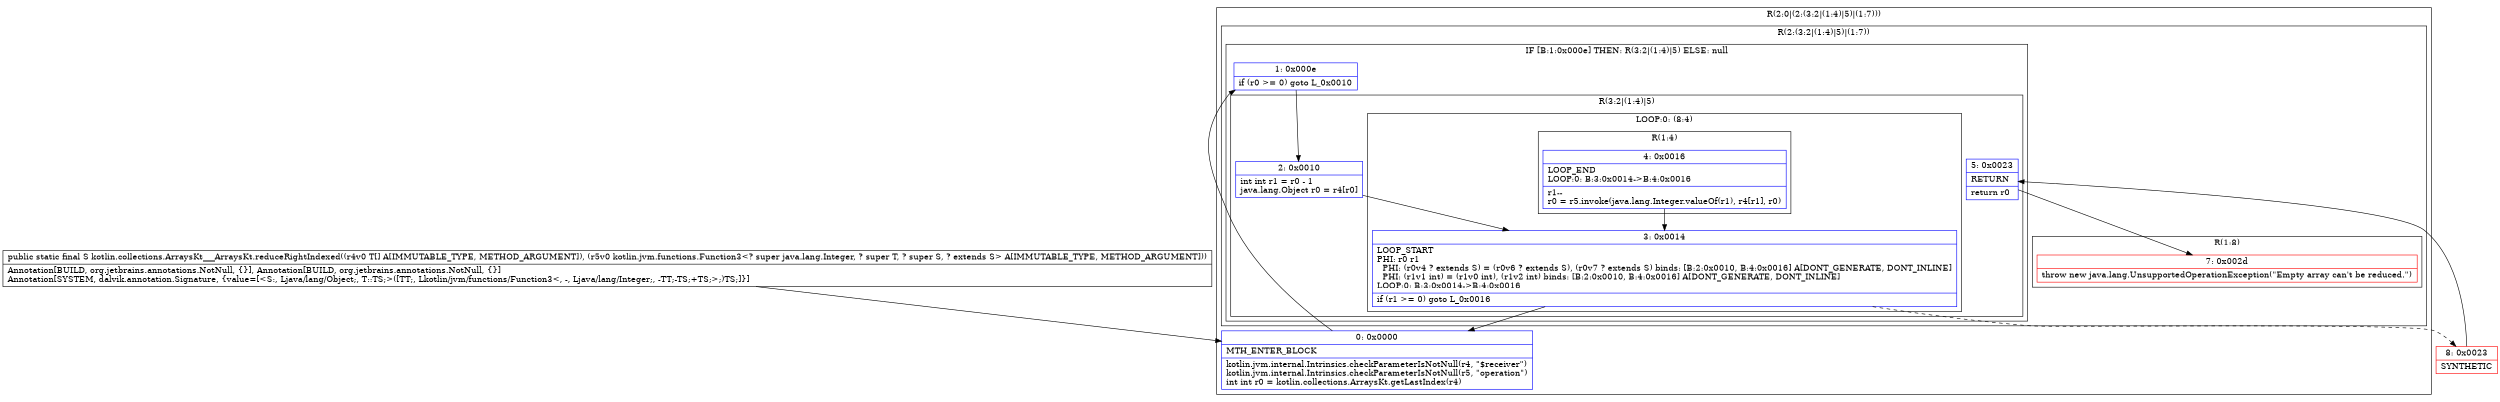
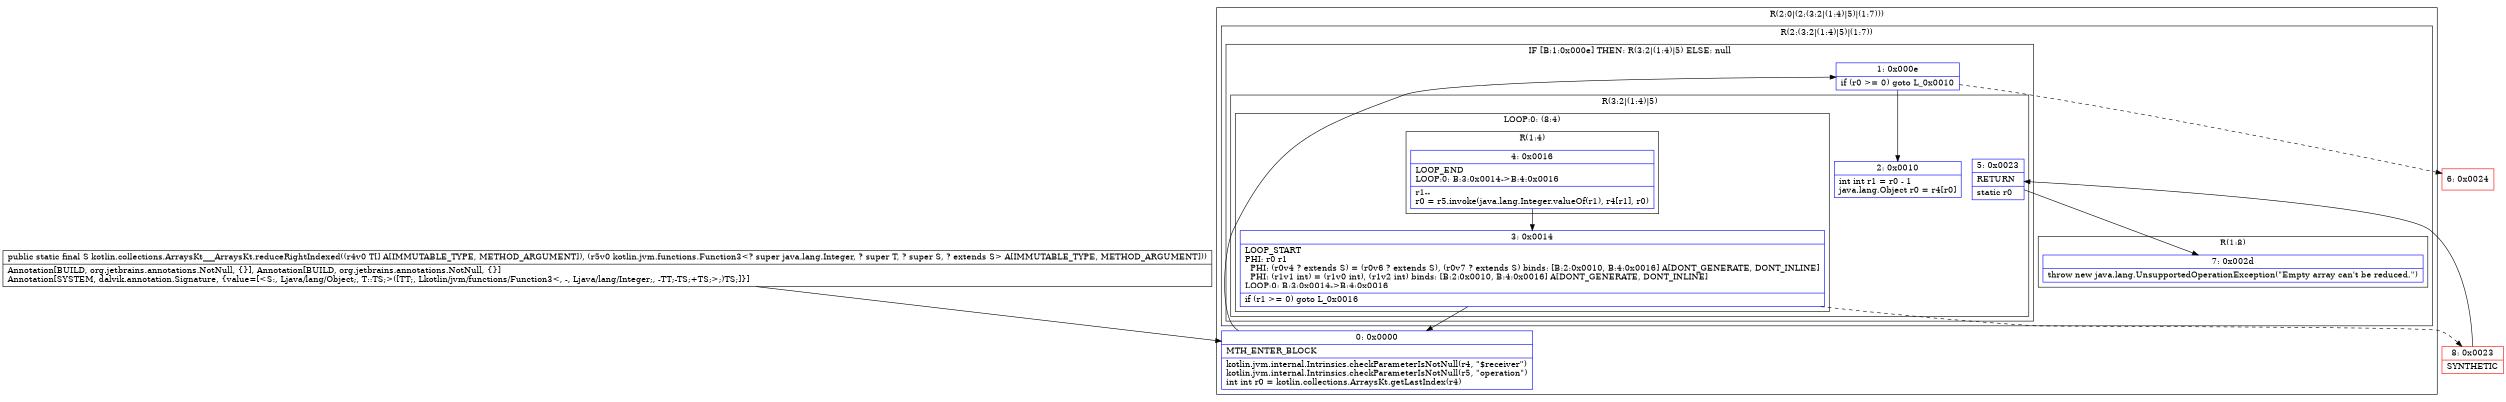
node "6: 0x0024": added
node "5: 0x0023": text "return r0" -> "static r0"
edge "2: 0x0010" -> "3: 0x0014": removed
node "7: 0x002d": color red -> blue
